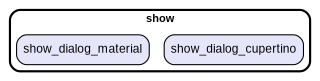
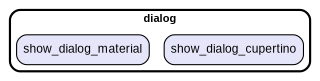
cluster "show": label "show" -> "dialog"
